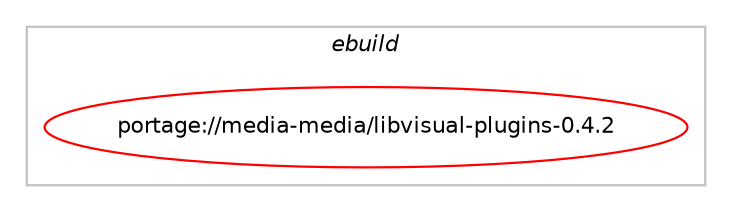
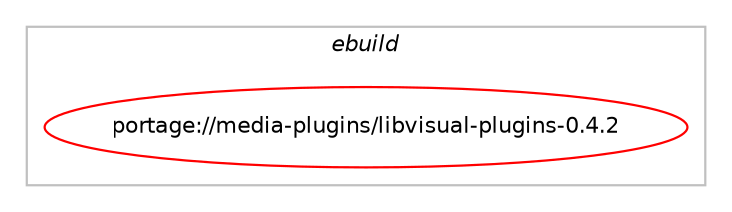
node "portage://media-media/libvisual-plugins-0.4.2": label "portage://media-media/libvisual-plugins-0.4.2" -> "portage://media-plugins/libvisual-plugins-0.4.2"
